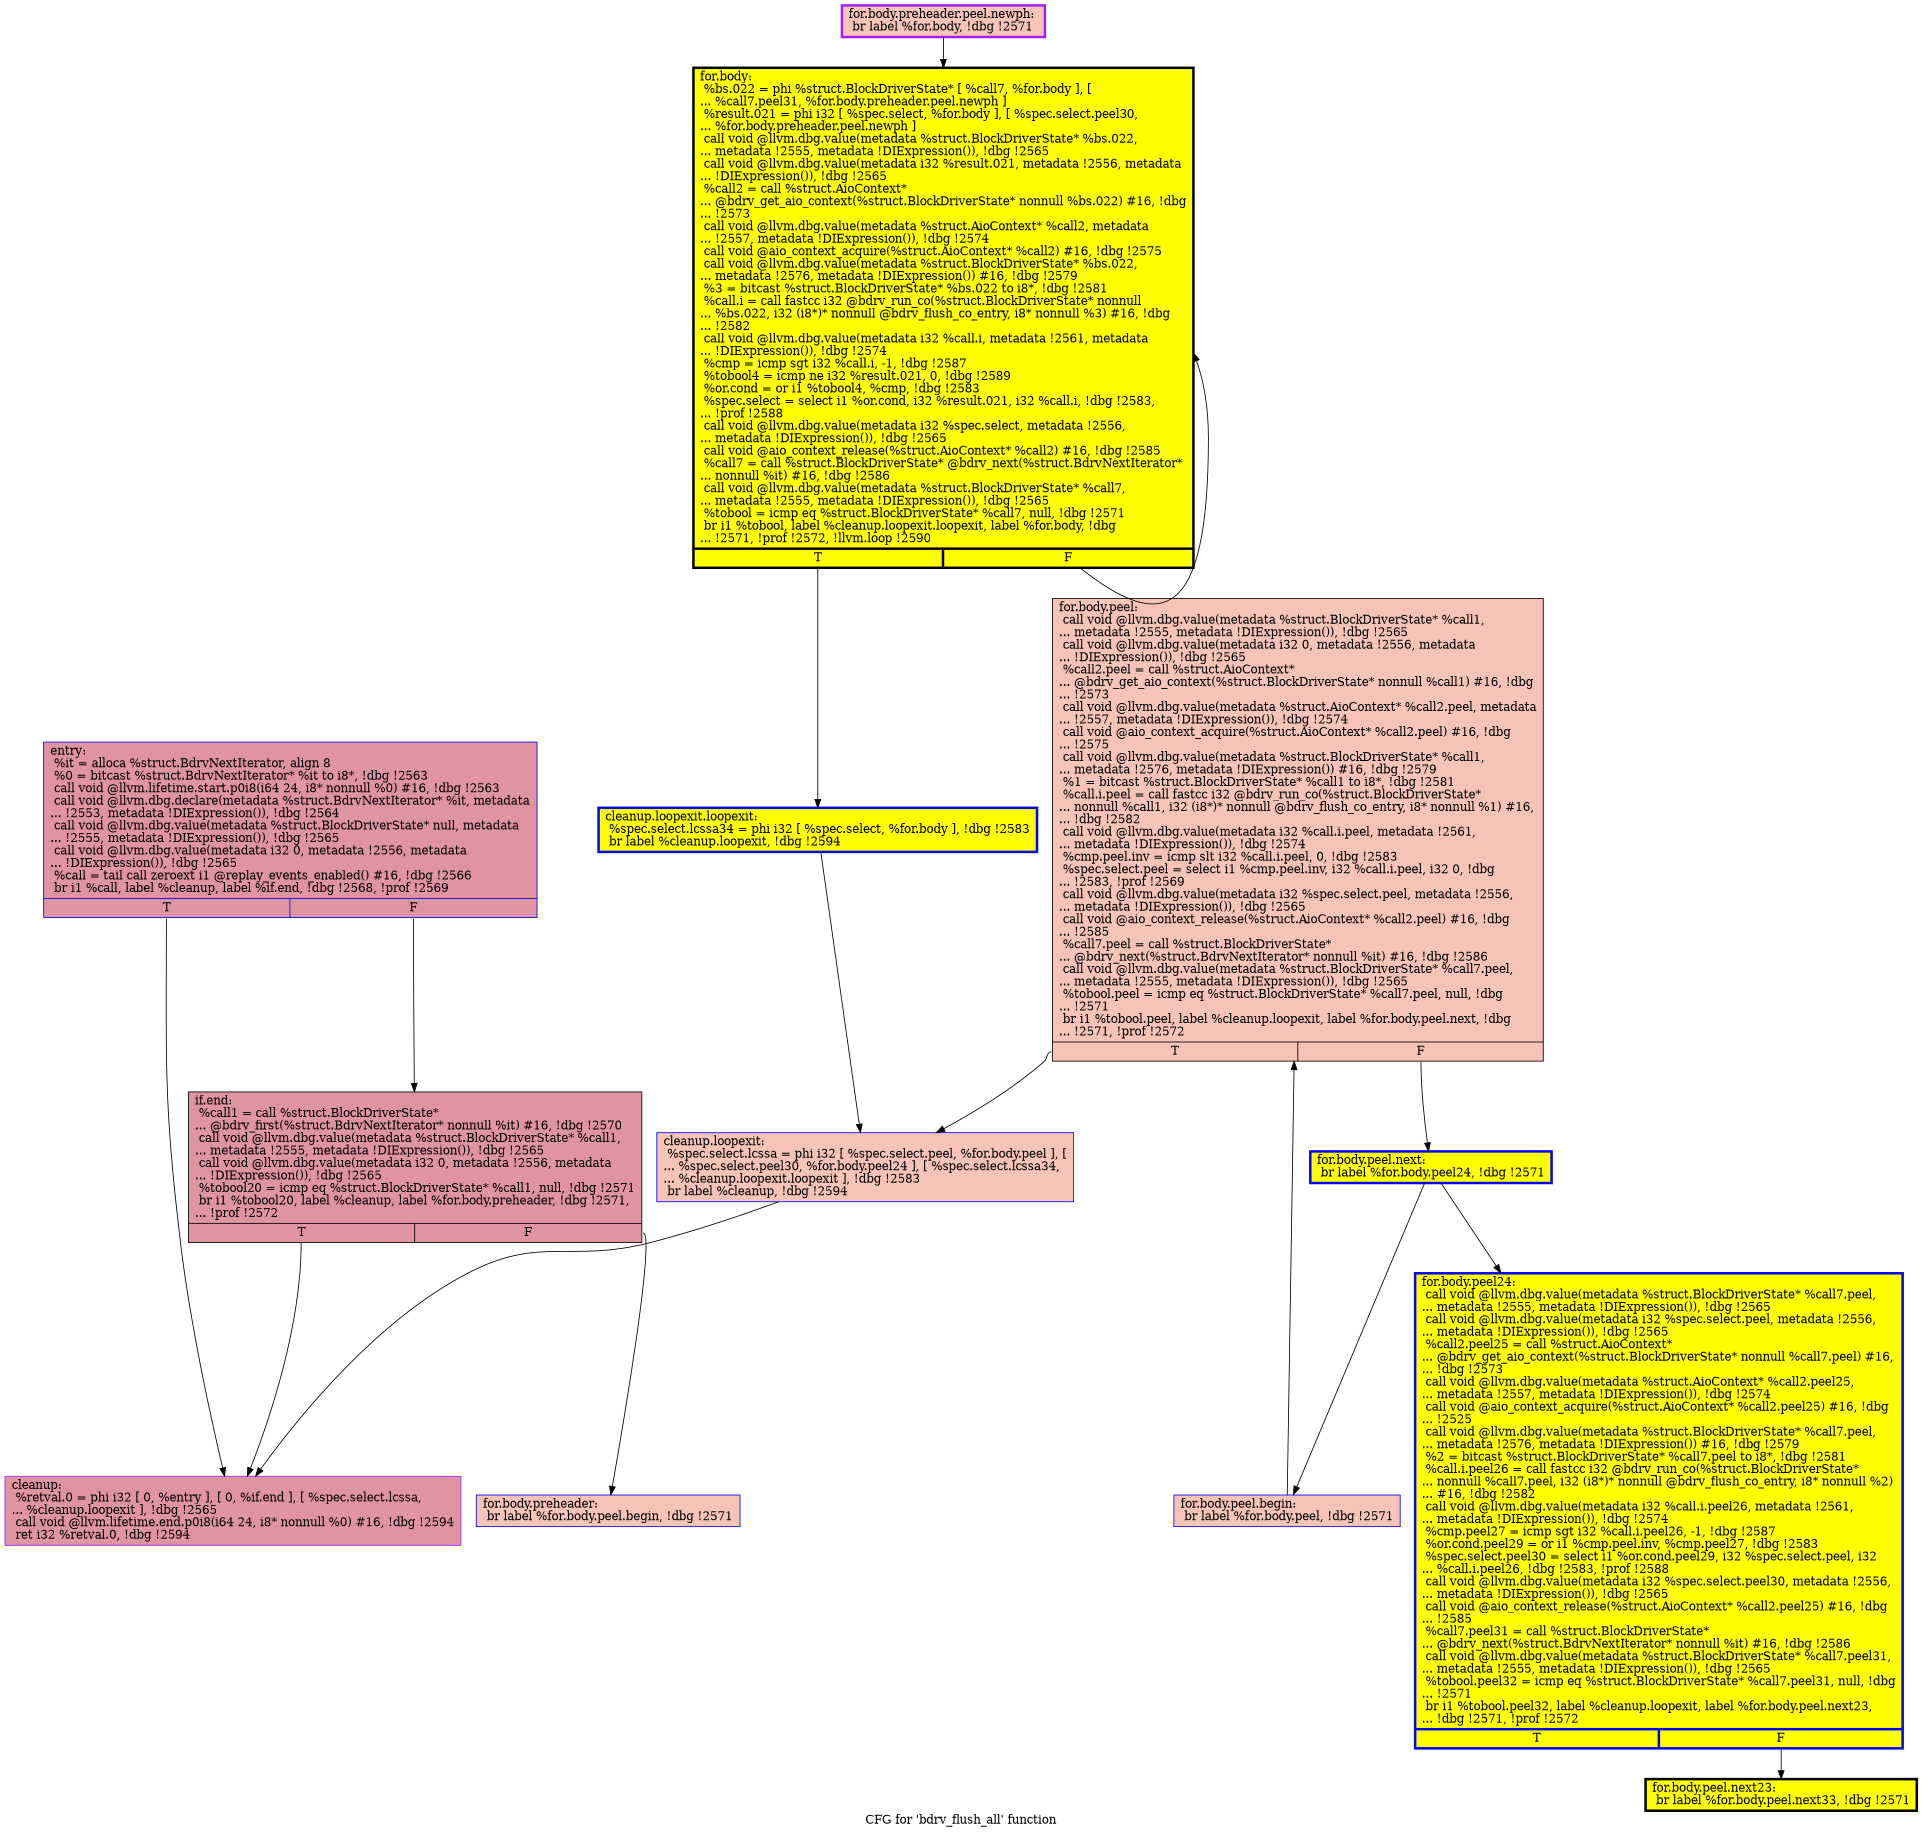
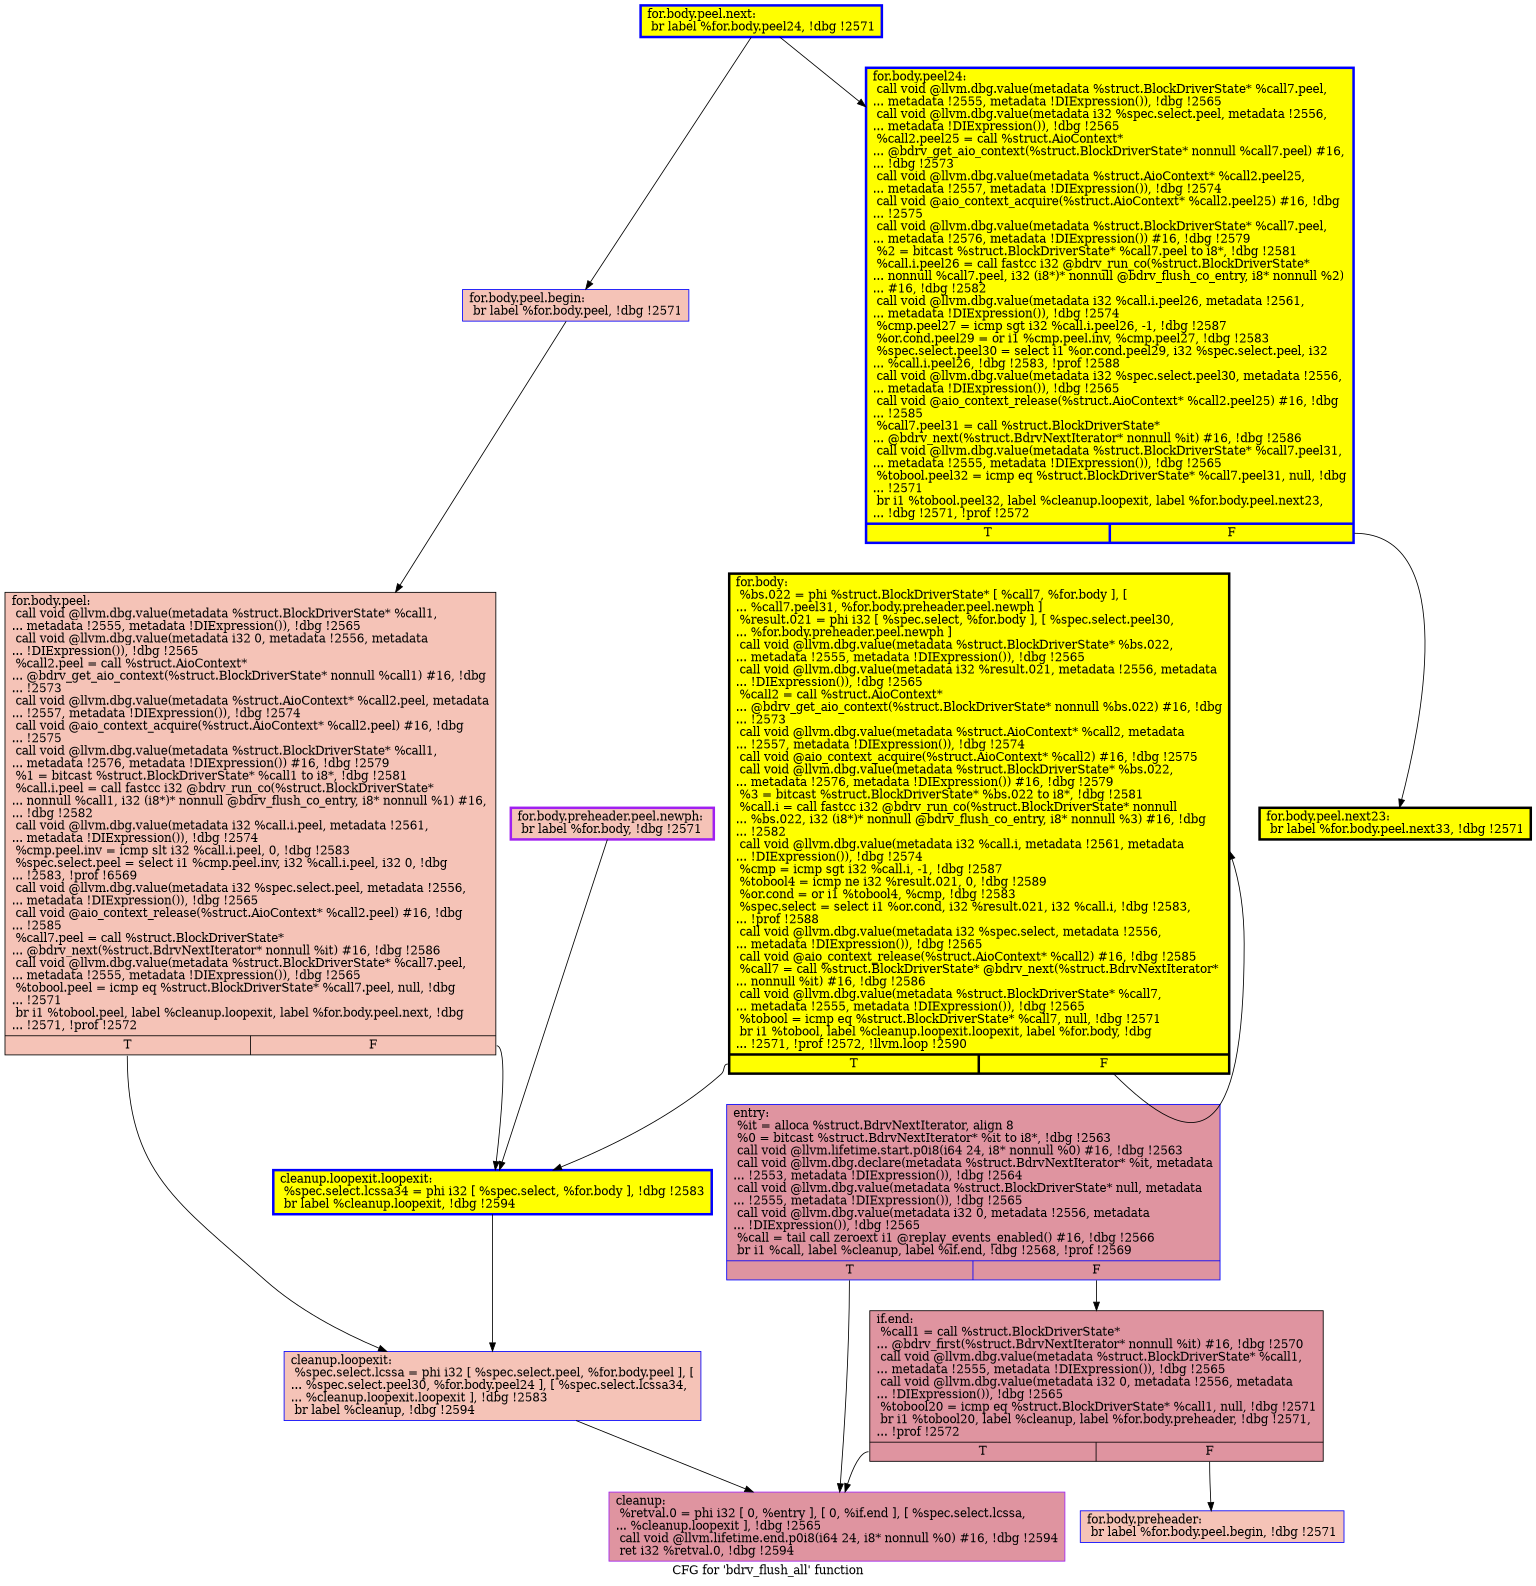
edge "for.body.preheader.peel.newph:" -> "for.body:": now "for.body.preheader.peel.newph:" -> "cleanup.loopexit.loopexit:"
node "for.body.peel:": text "... !2583, !prof !2569" -> "... !2583, !prof !6569"
edge "for.body.peel:" -> "for.body.peel.next:": now "for.body.peel:" -> "cleanup.loopexit.loopexit:"
node "for.body.peel24:": text "... !2525" -> "... !2575"
